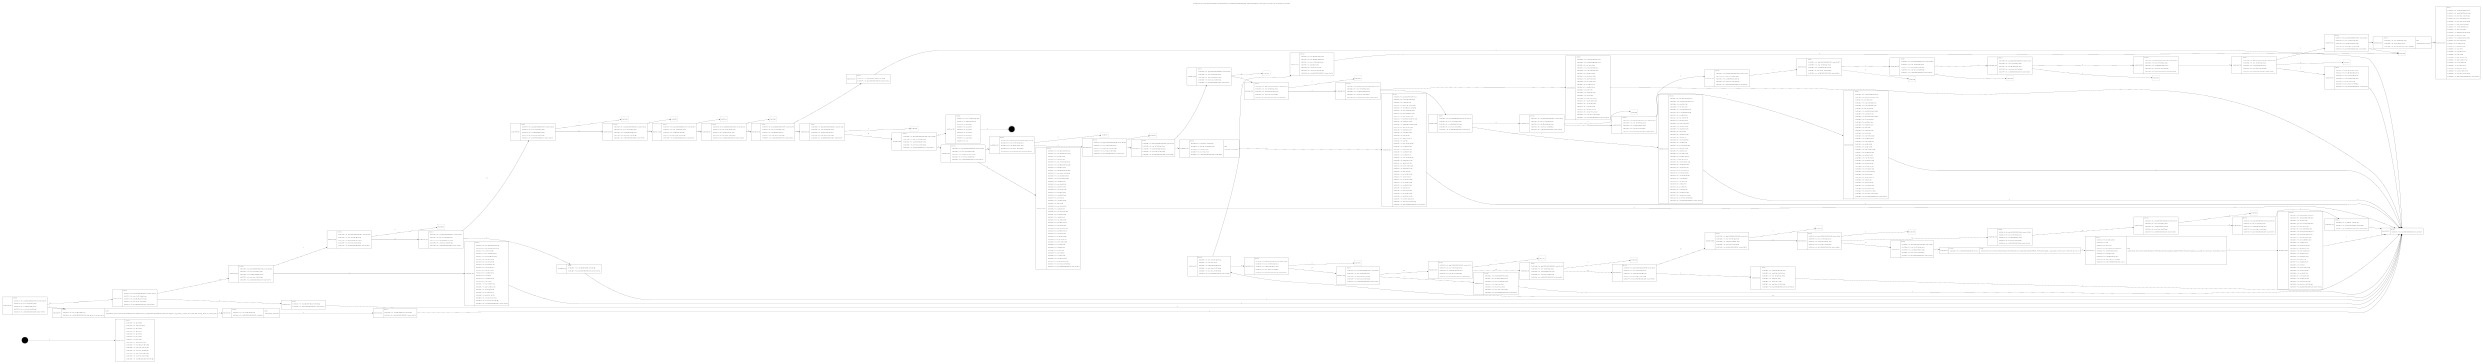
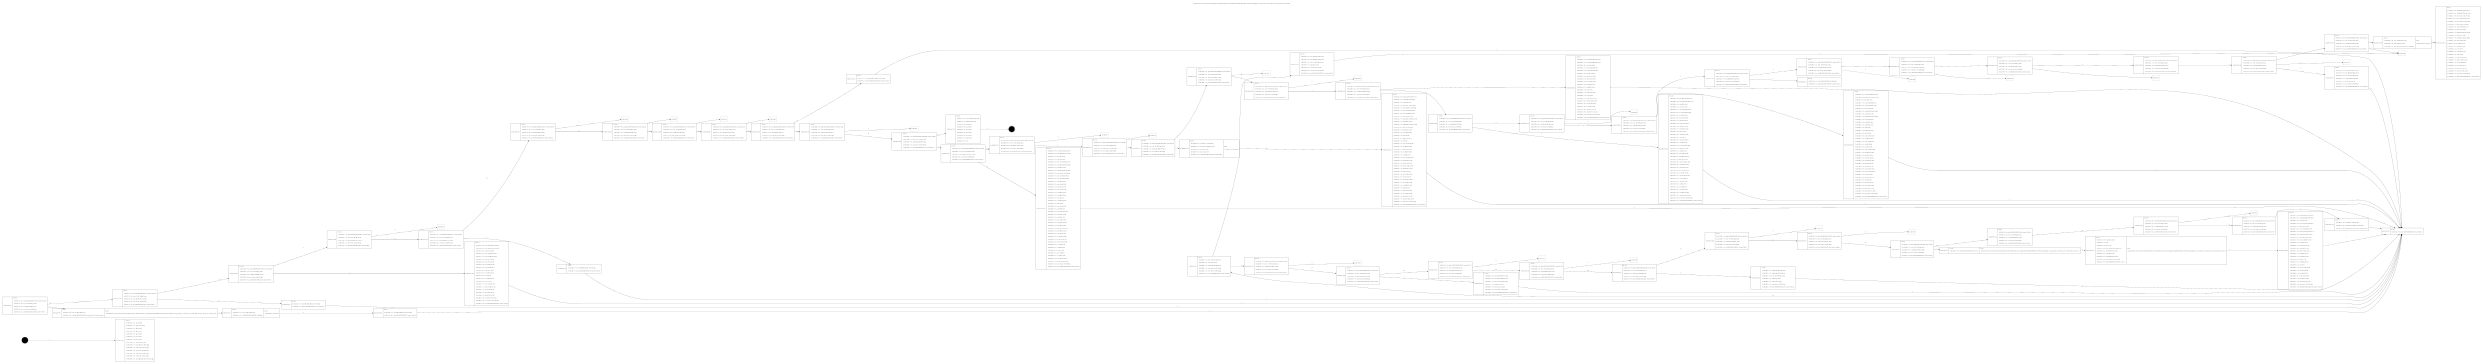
node "0x401b28 [12]": added
edge "0x401696 [25]" -> "0x4016c8 [25]": now "0x4016af [25]" -> "0x4016c8 [25]"
